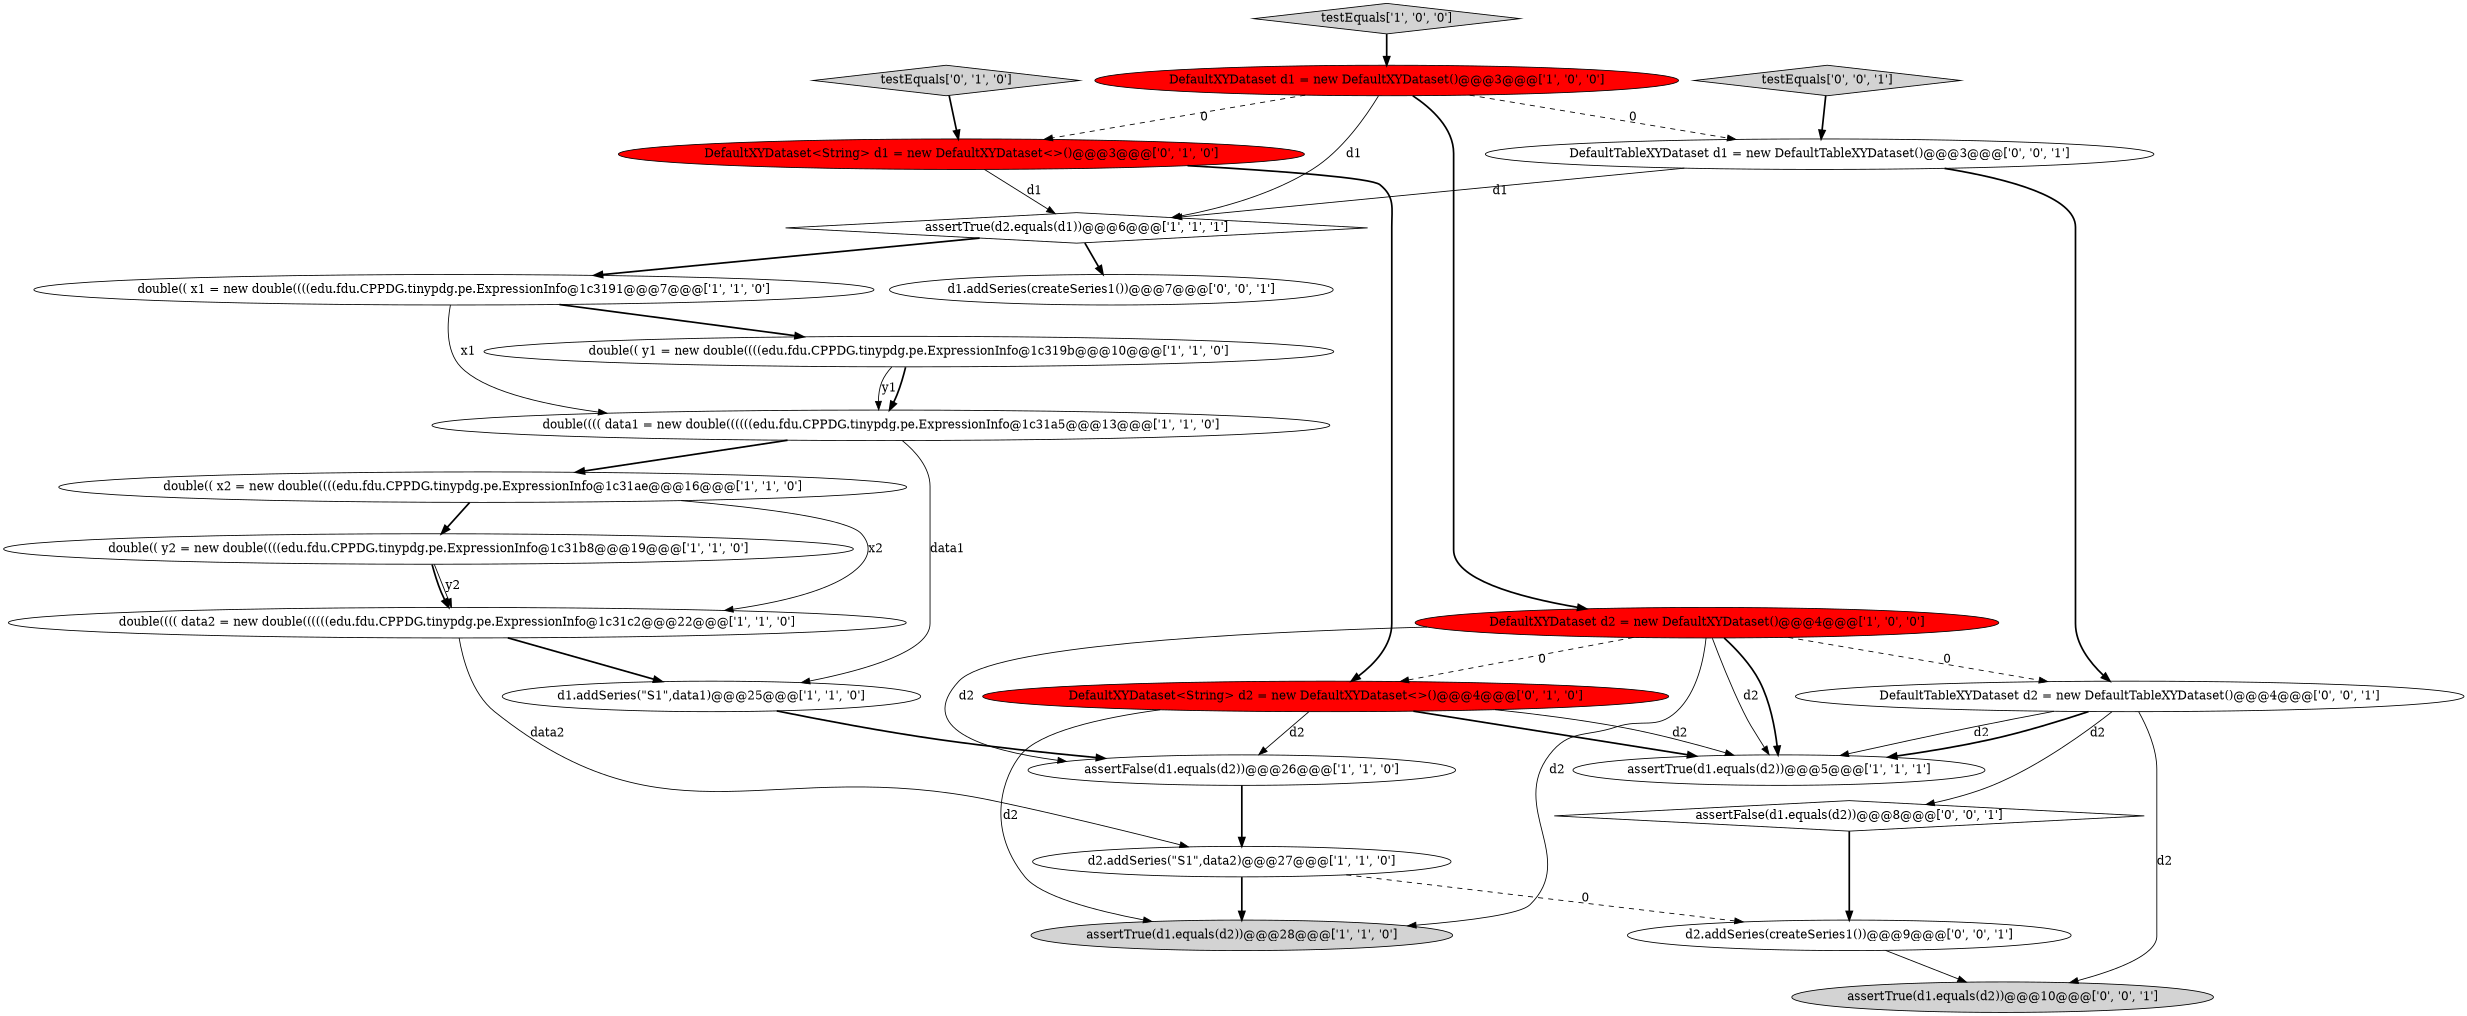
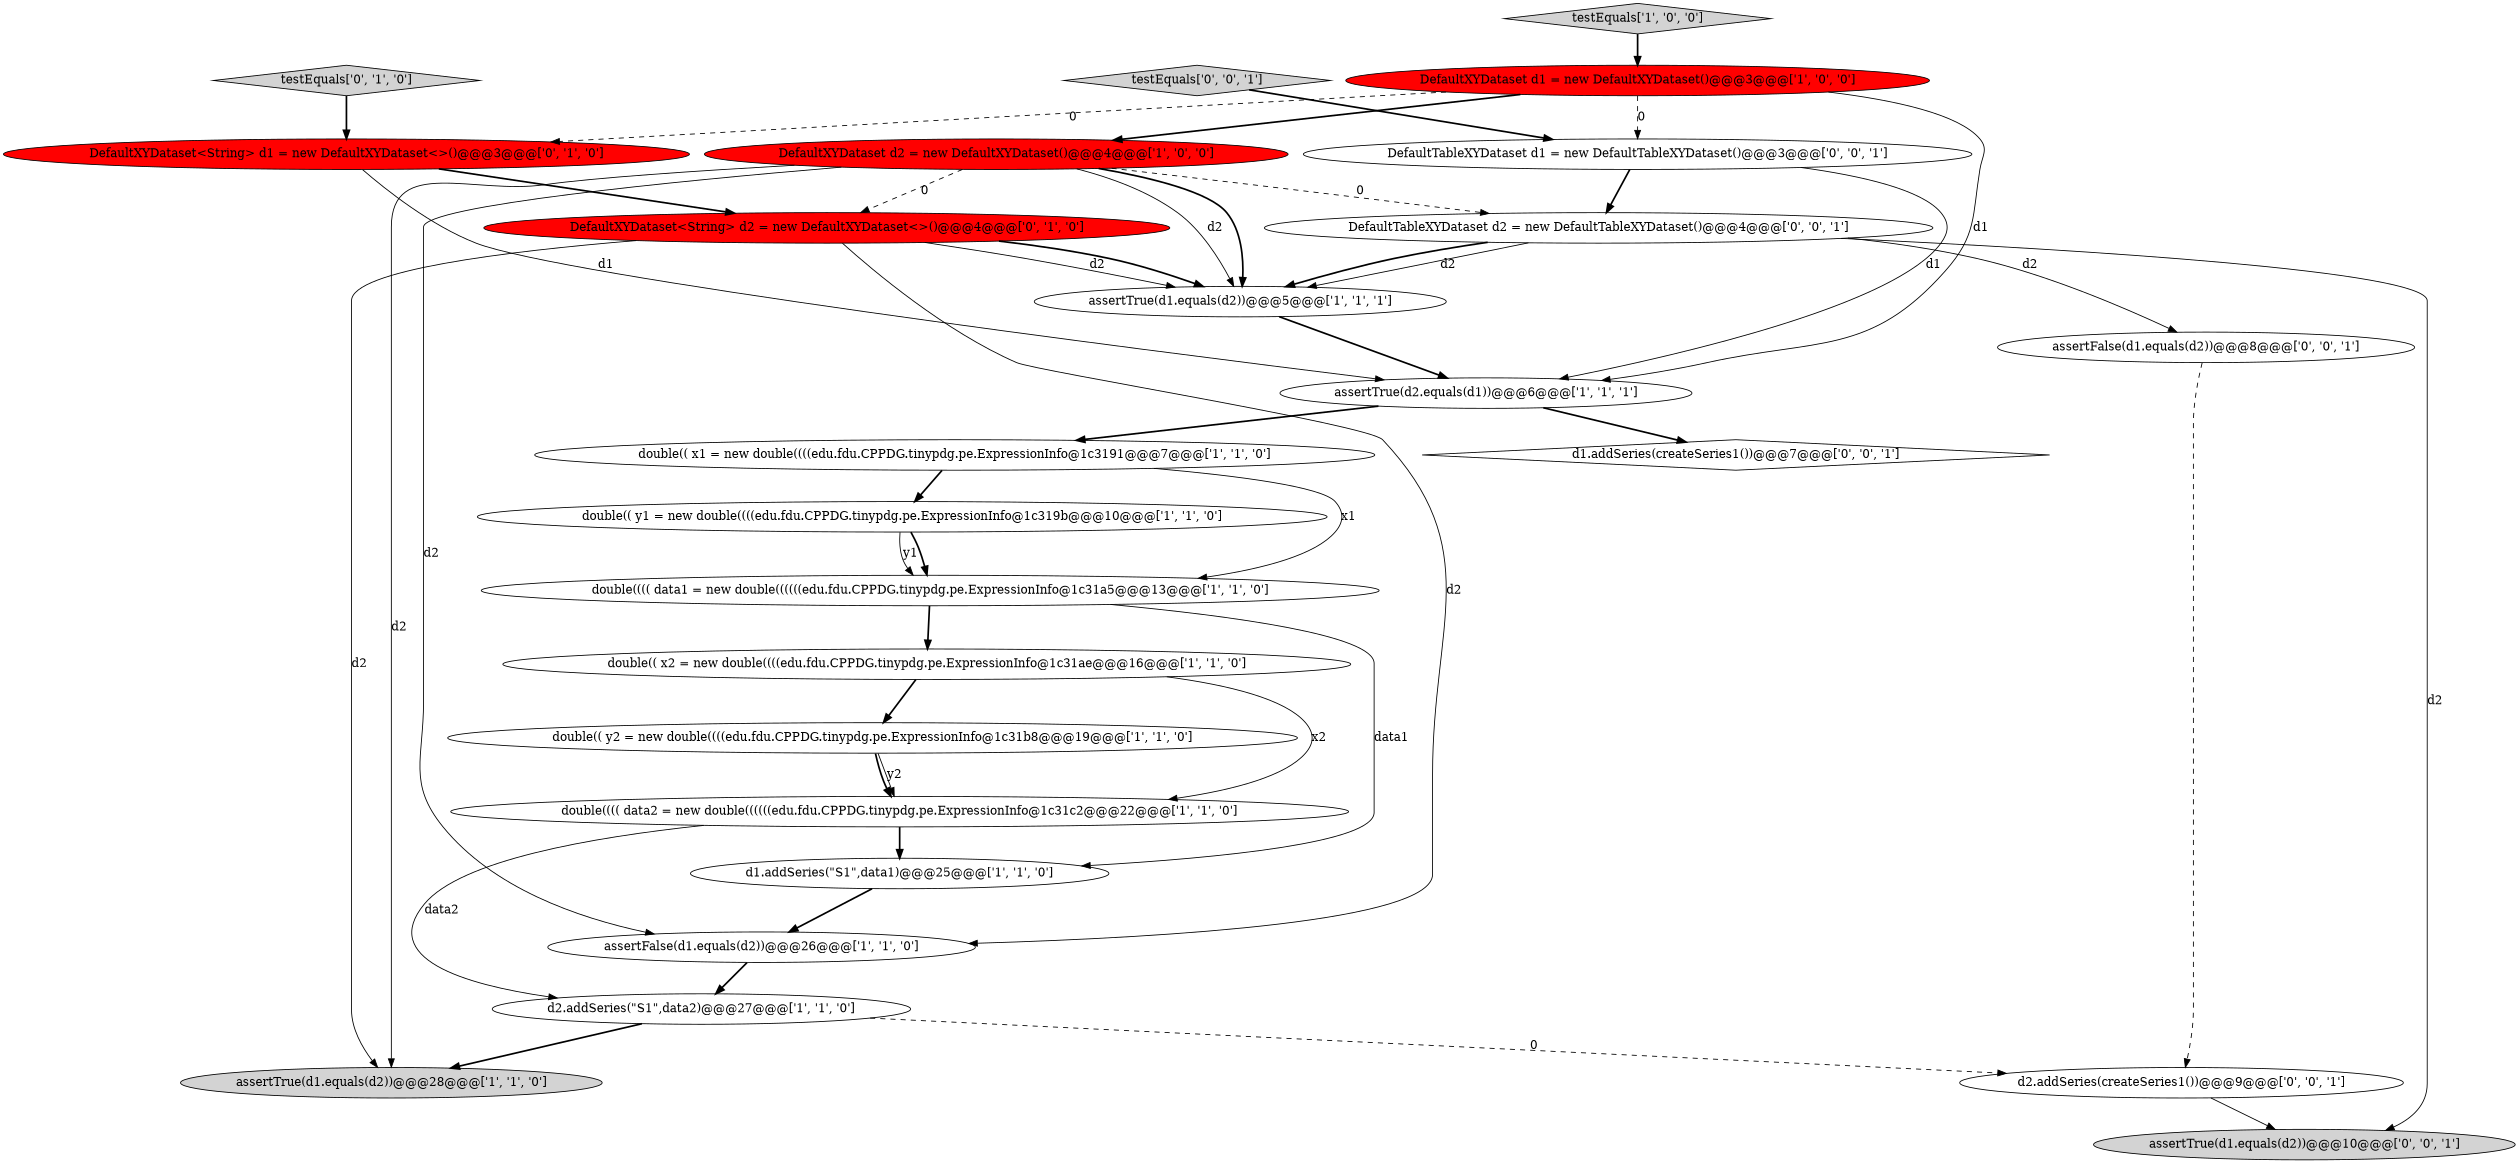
node "assertTrue(d2.equals(d1))@@@6@@@['1', '1', '1']": shape diamond -> ellipse
node "d1.addSeries(createSeries1())@@@7@@@['0', '0', '1']": shape ellipse -> diamond
edge "assertTrue(d1.equals(d2))@@@5@@@['1', '1', '1']" -> "assertTrue(d2.equals(d1))@@@6@@@['1', '1', '1']": added
node "assertFalse(d1.equals(d2))@@@8@@@['0', '0', '1']": shape diamond -> ellipse
edge "assertFalse(d1.equals(d2))@@@8@@@['0', '0', '1']" -> "d2.addSeries(createSeries1())@@@9@@@['0', '0', '1']": style bold -> dashed
